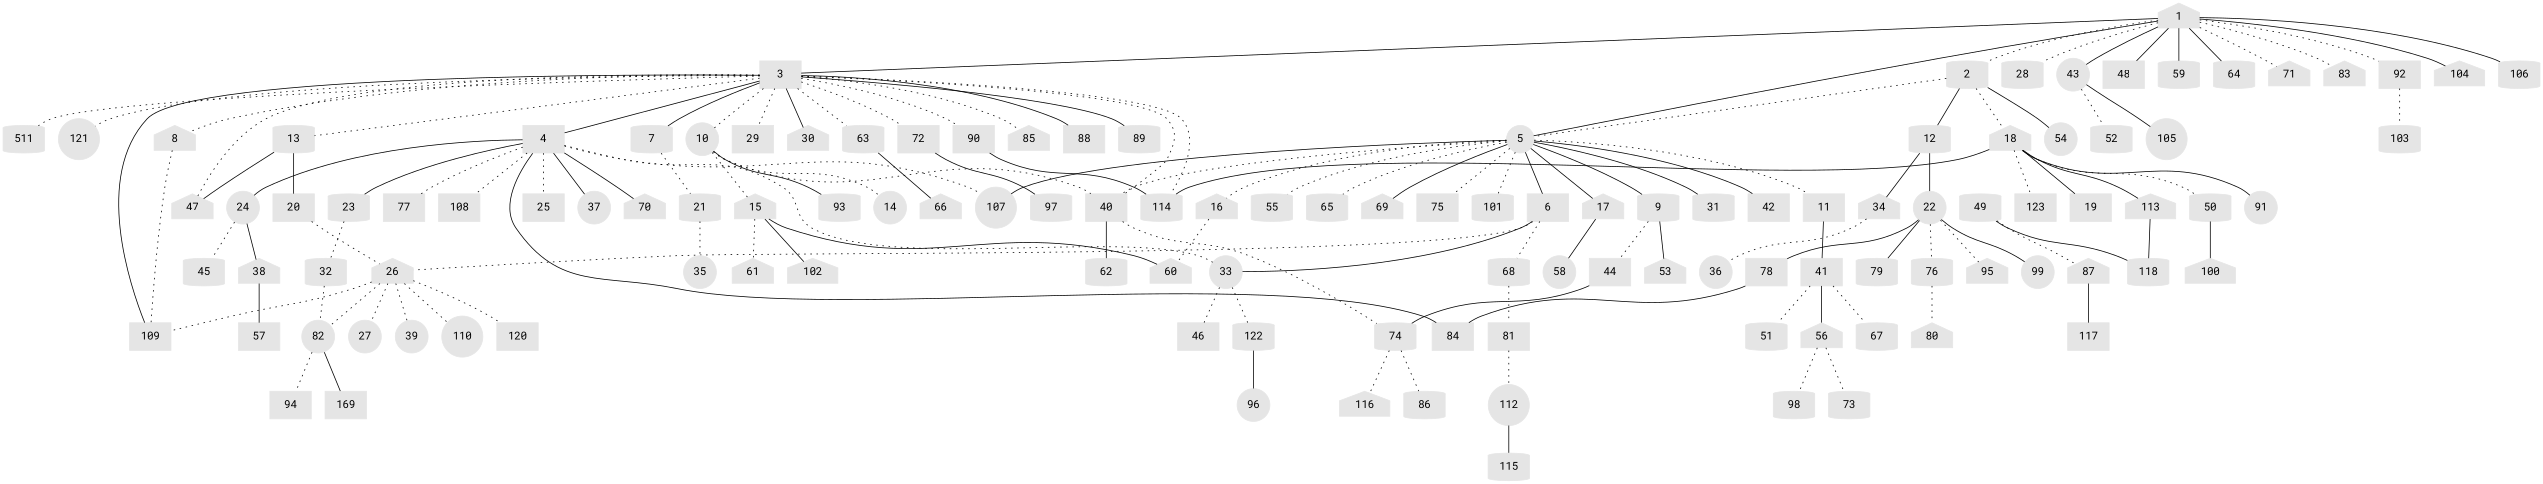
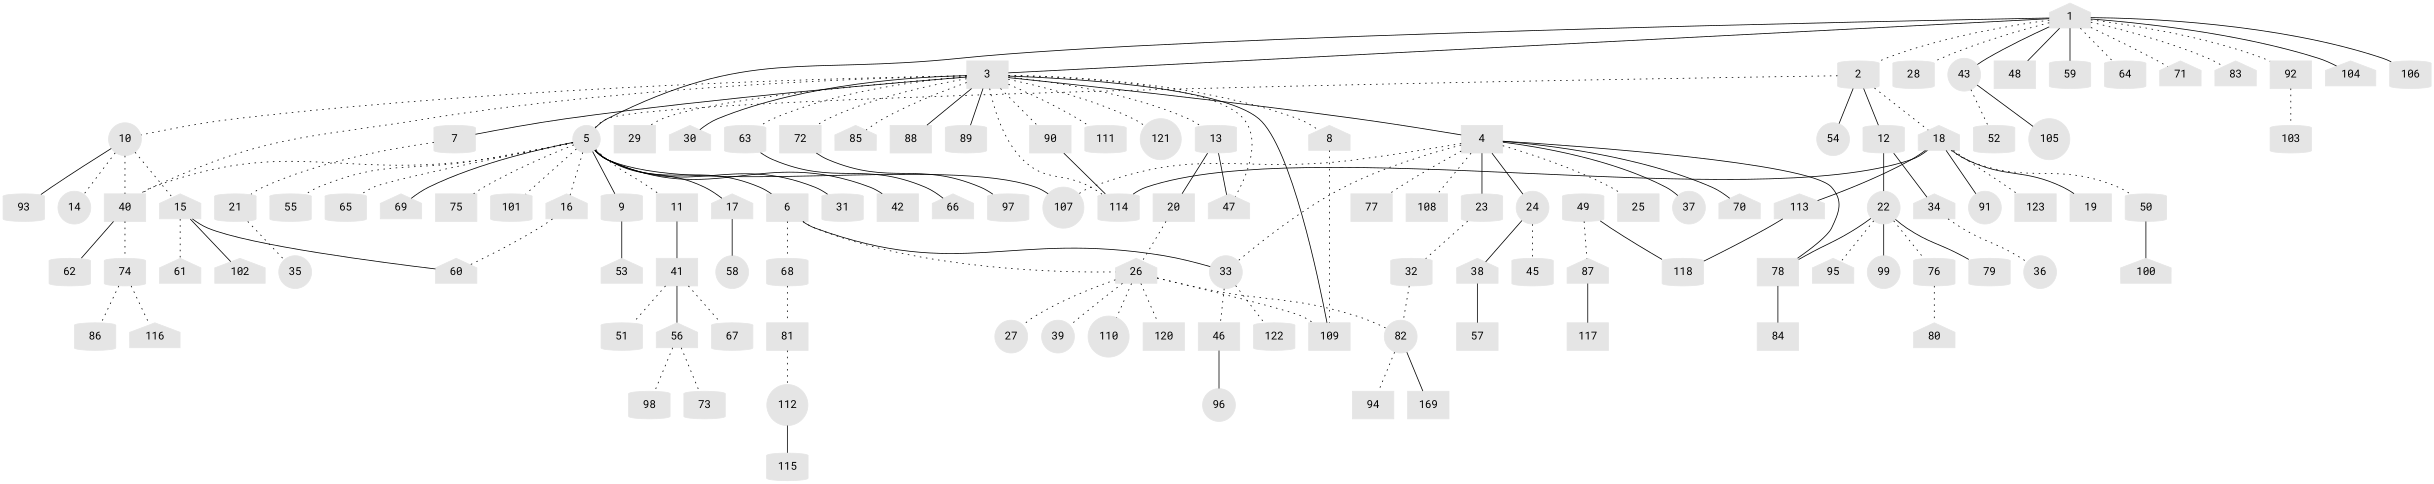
edge "1" -- "64": style solid -> dotted
node "511": label "511" -> "111"
node "44": removed
edge "4" -- "84": now "4" -- "78"
edge "122" -- "96": now "46" -- "96"
